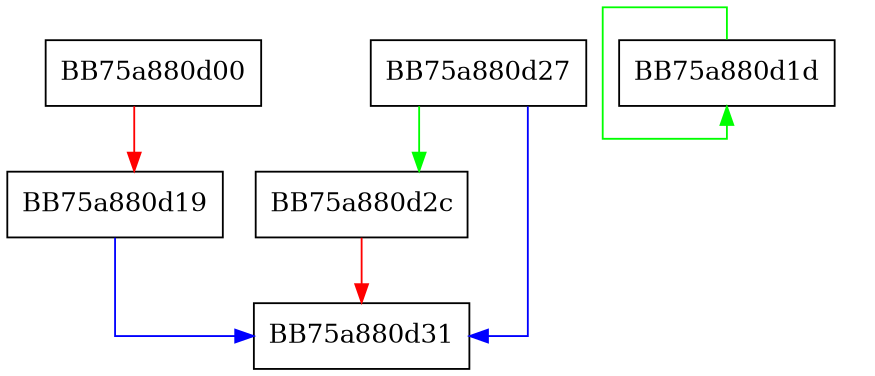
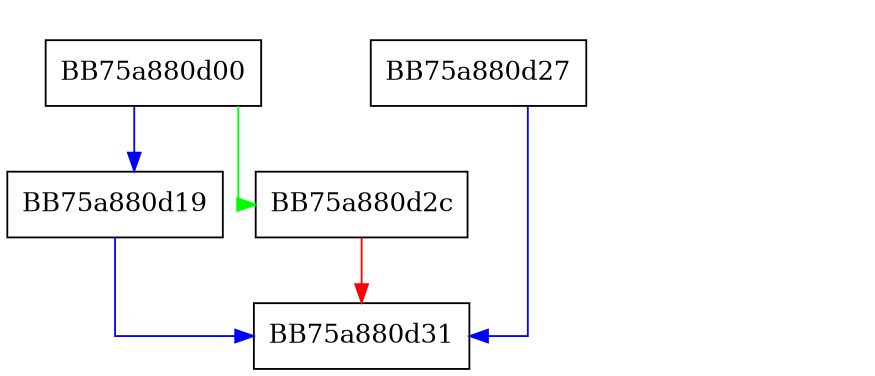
node "BB75a880d1d": removed
edge "BB75a880d00" -> "BB75a880d19": color red -> blue
edge "BB75a880d27" -> "BB75a880d2c": now "BB75a880d00" -> "BB75a880d2c"
